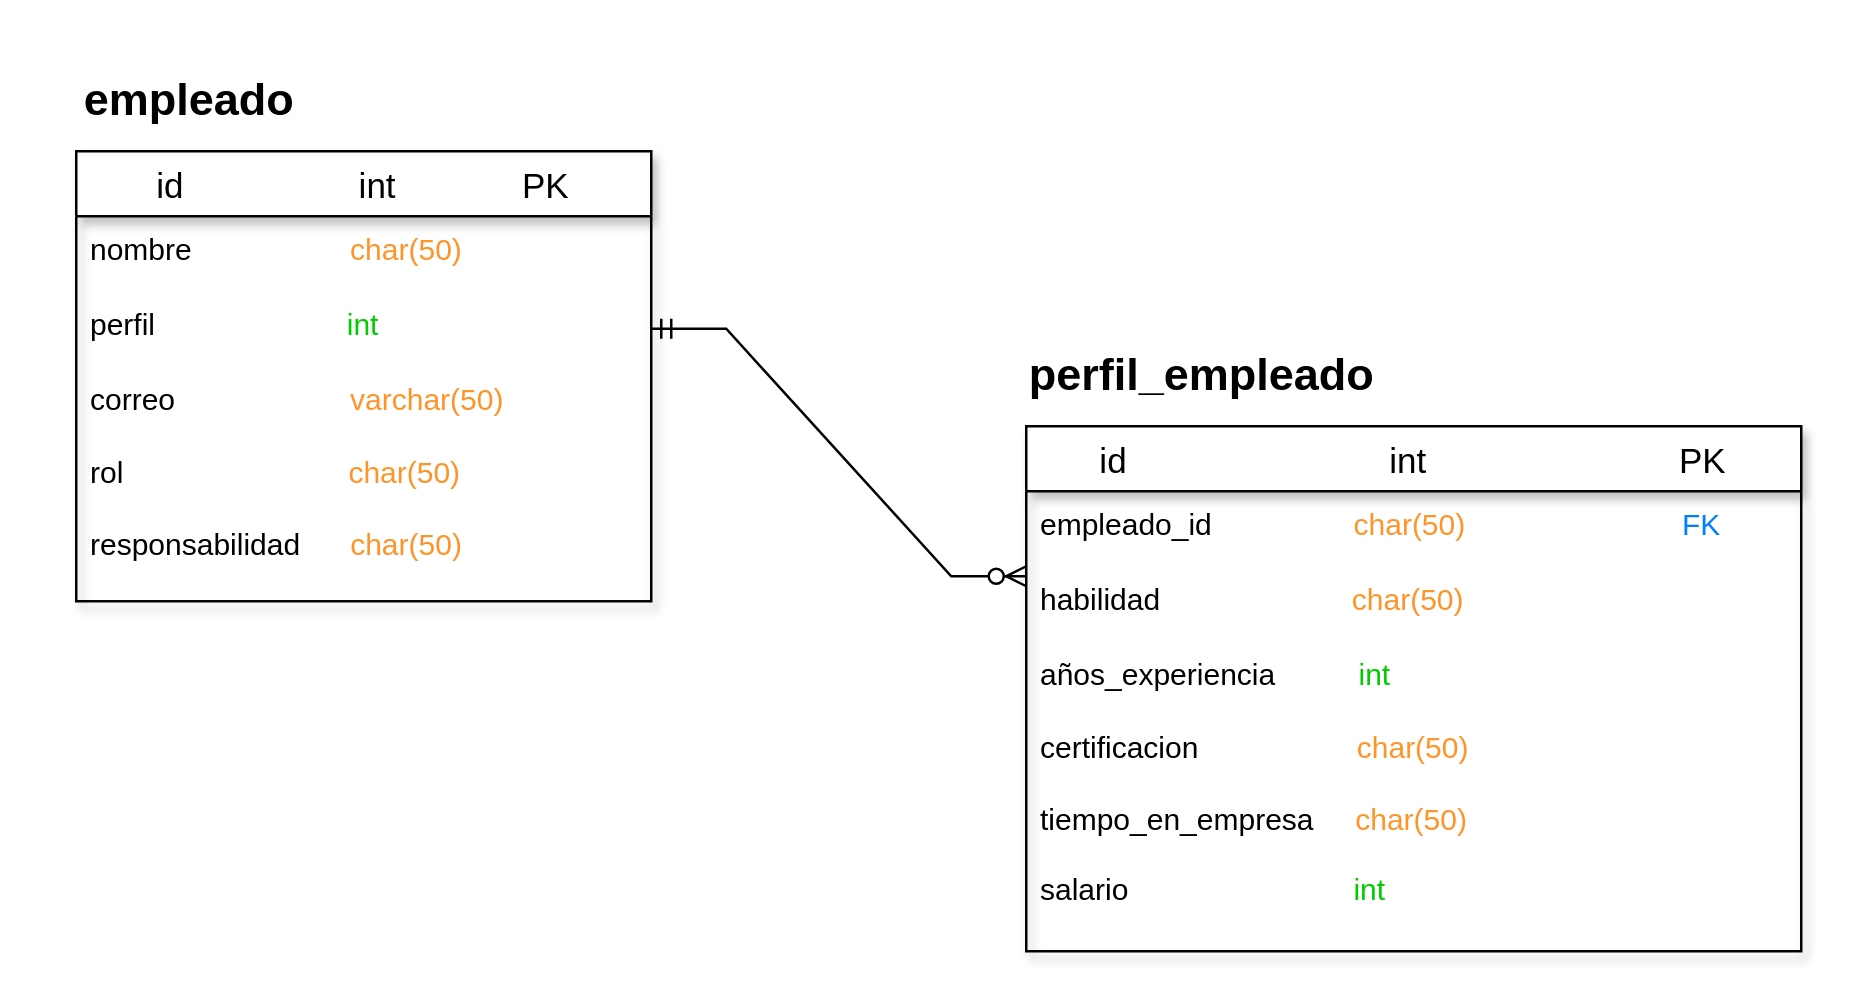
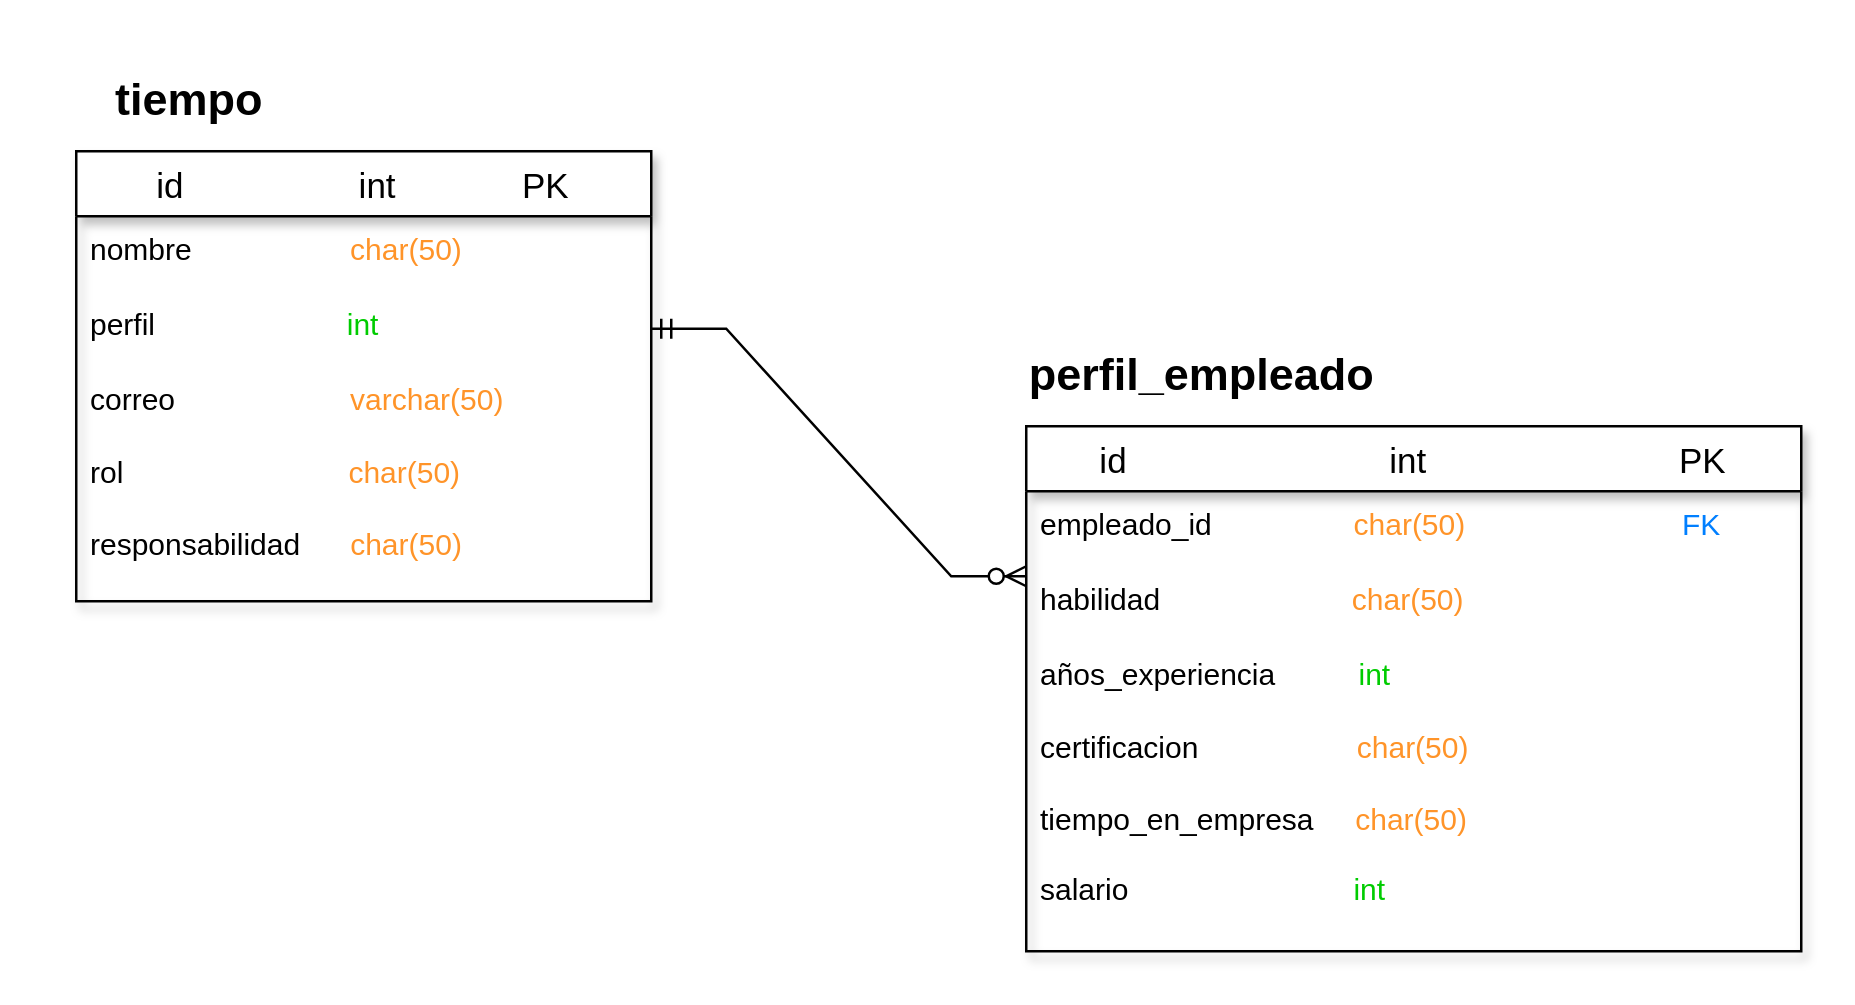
node "empleado": label "empleado" -> "tiempo"
